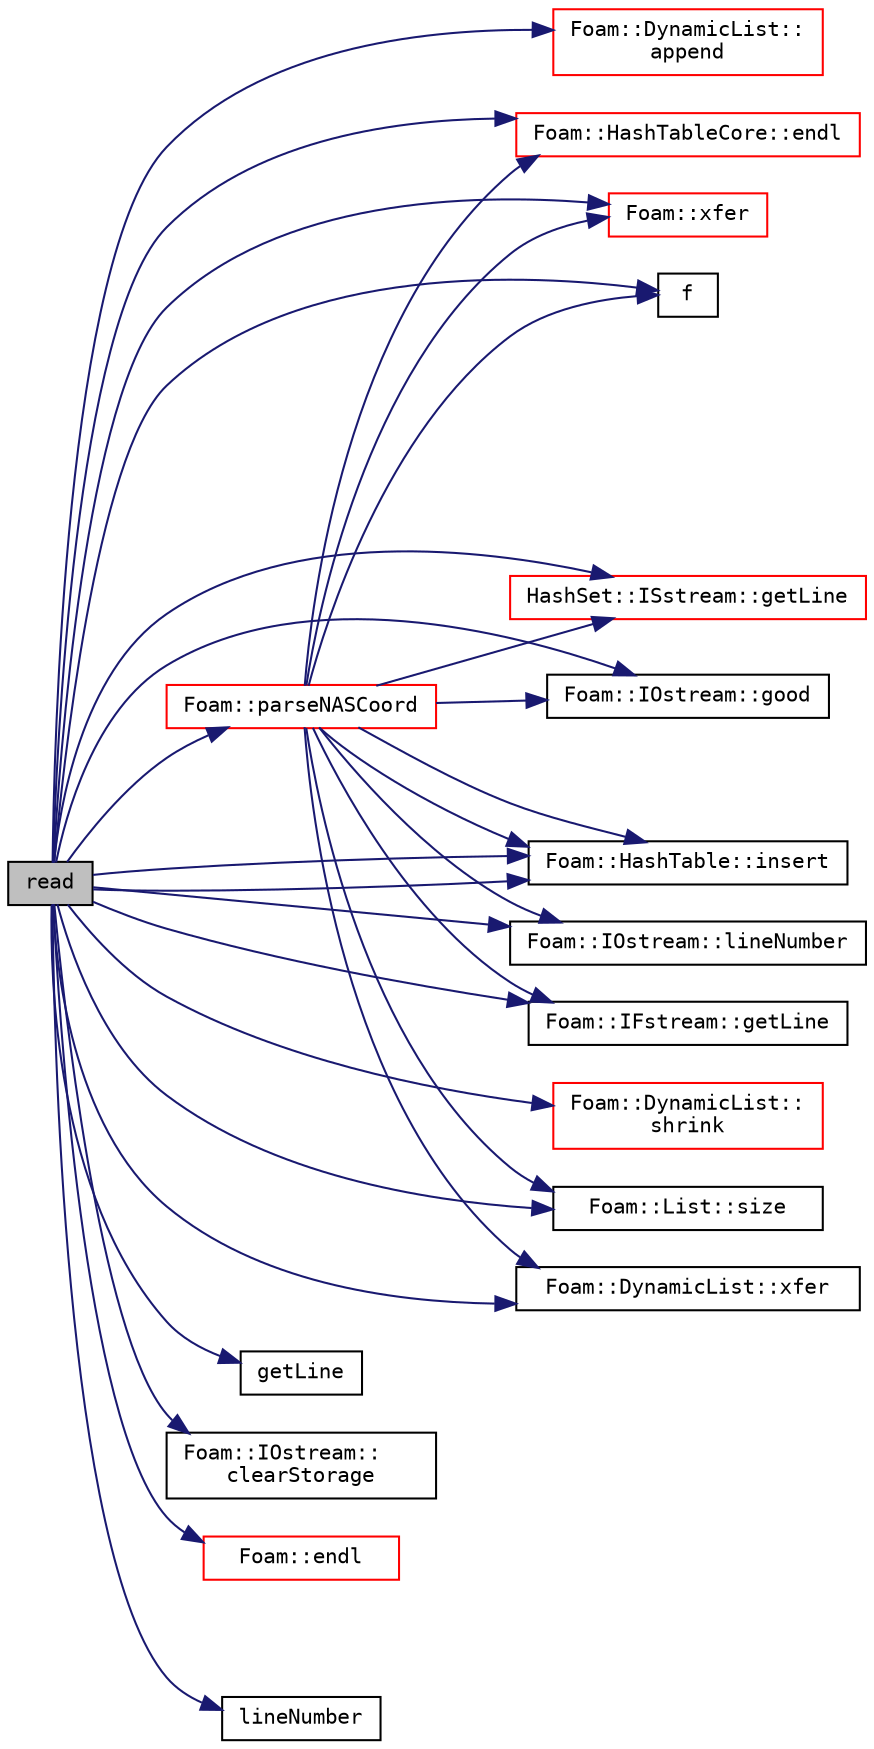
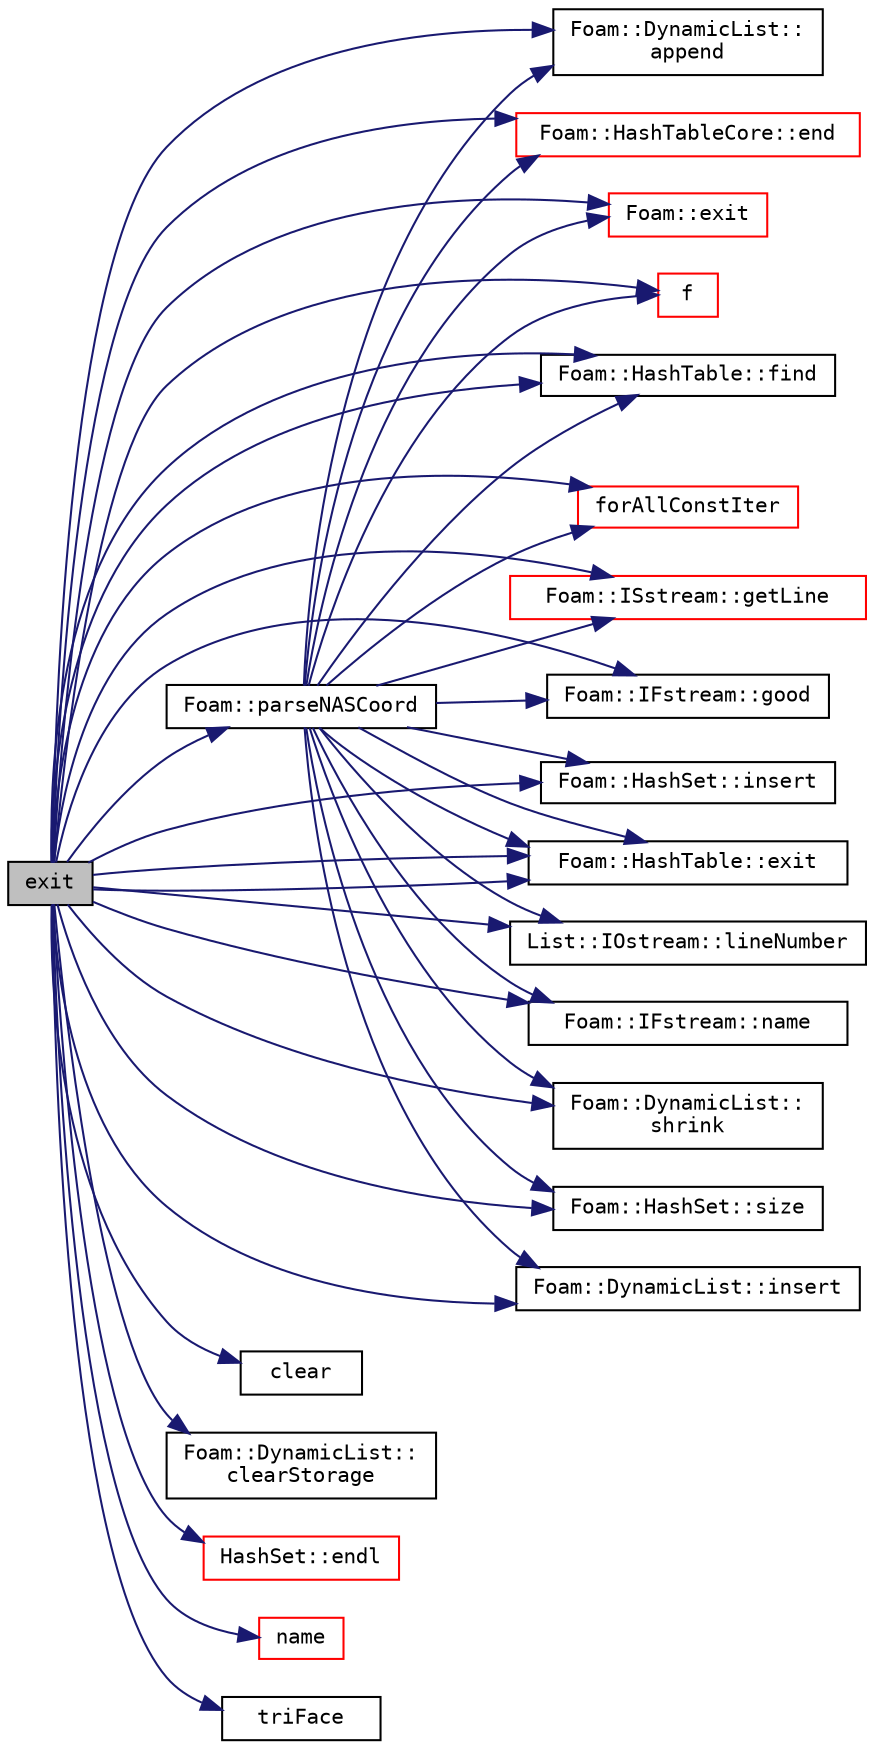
node "Foam::DynamicList:: append": color red -> black
node "Foam::HashTableCore::endl": label "Foam::HashTableCore::endl" -> "Foam::HashTableCore::end"
node "Foam::xfer": label "Foam::xfer" -> "Foam::exit"
node "f": color black -> red
edge "Foam::parseNASCoord" -> "Foam::DynamicList:: append": added
node "Foam::HashTable::find": added
node "forAllConstIter": added
node "HashSet::ISstream::getLine": label "HashSet::ISstream::getLine" -> "Foam::ISstream::getLine"
node "Foam::IOstream::good": label "Foam::IOstream::good" -> "Foam::IFstream::good"
node "Foam::parseNASCoord": color red -> black
node "Foam::HashSet::insert": added
node "Foam::HashTable::insert": label "Foam::HashTable::insert" -> "Foam::HashTable::exit"
node "read": label "read" -> "exit"
edge "Foam::parseNASCoord" -> "Foam::DynamicList:: shrink": added
node "Foam::IOstream::lineNumber": label "Foam::IOstream::lineNumber" -> "List::IOstream::lineNumber"
node "Foam::IFstream::getLine": label "Foam::IFstream::getLine" -> "Foam::IFstream::name"
node "Foam::DynamicList:: shrink": color red -> black
node "Foam::List::size": label "Foam::List::size" -> "Foam::HashSet::size"
node "Foam::DynamicList::xfer": label "Foam::DynamicList::xfer" -> "Foam::DynamicList::insert"
node "getLine": label "getLine" -> "clear"
node "Foam::IOstream:: clearStorage": label "Foam::IOstream:: clearStorage" -> "Foam::DynamicList:: clearStorage"
node "Foam::endl": label "Foam::endl" -> "HashSet::endl"
node "name": added
node "lineNumber": label "lineNumber" -> "triFace"
